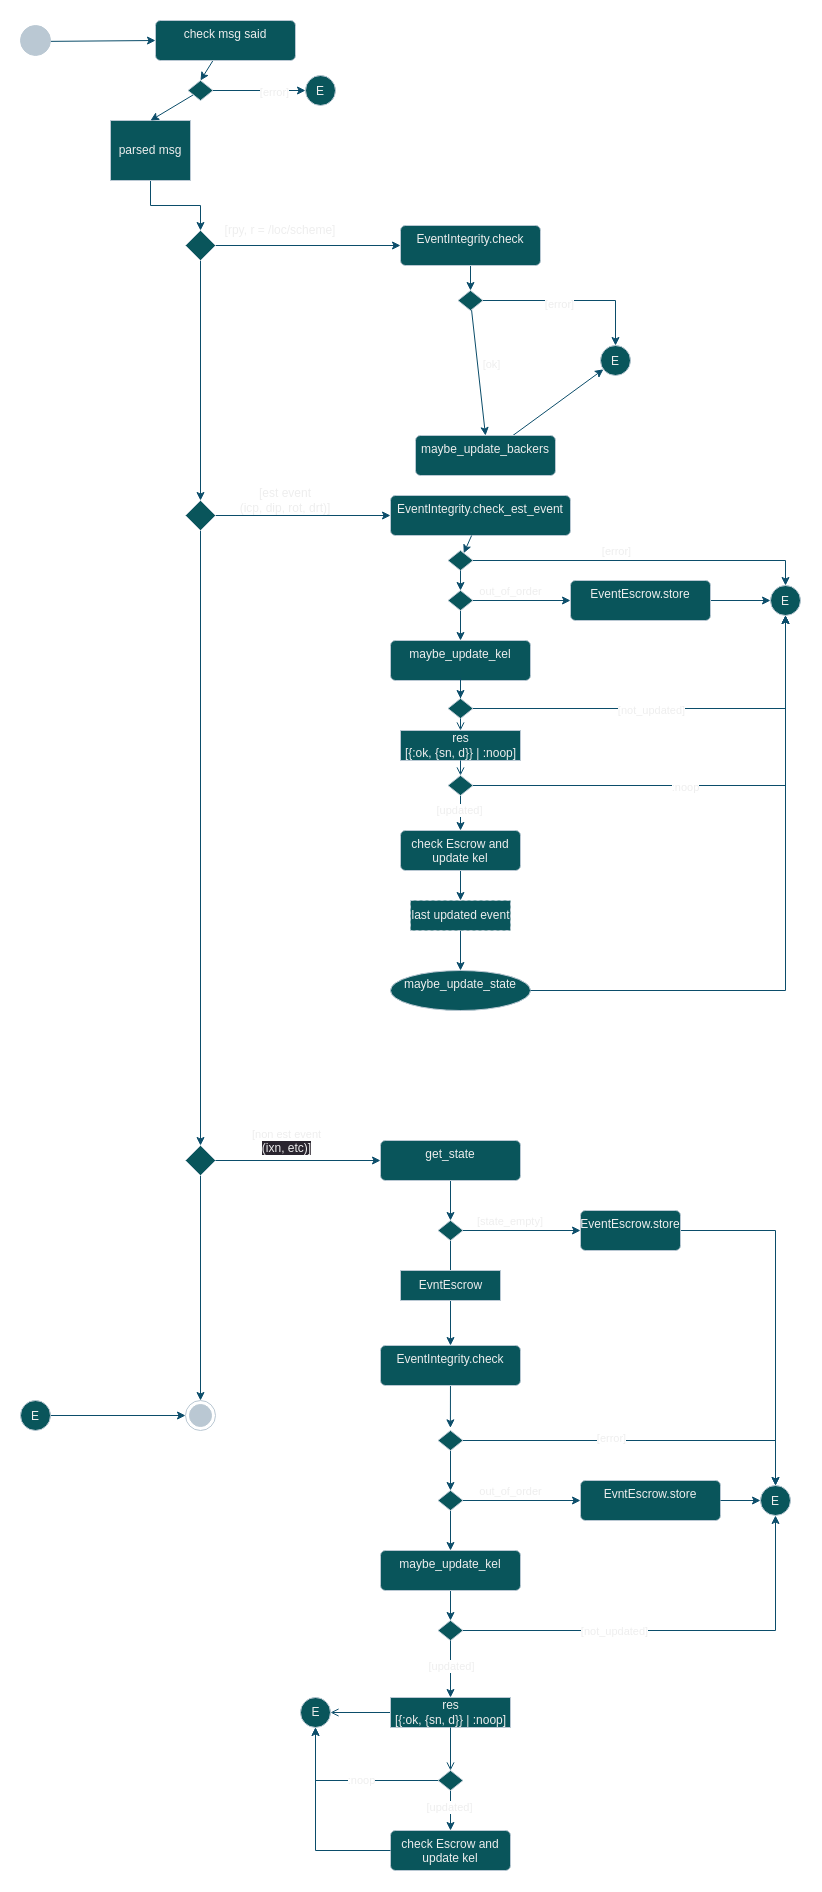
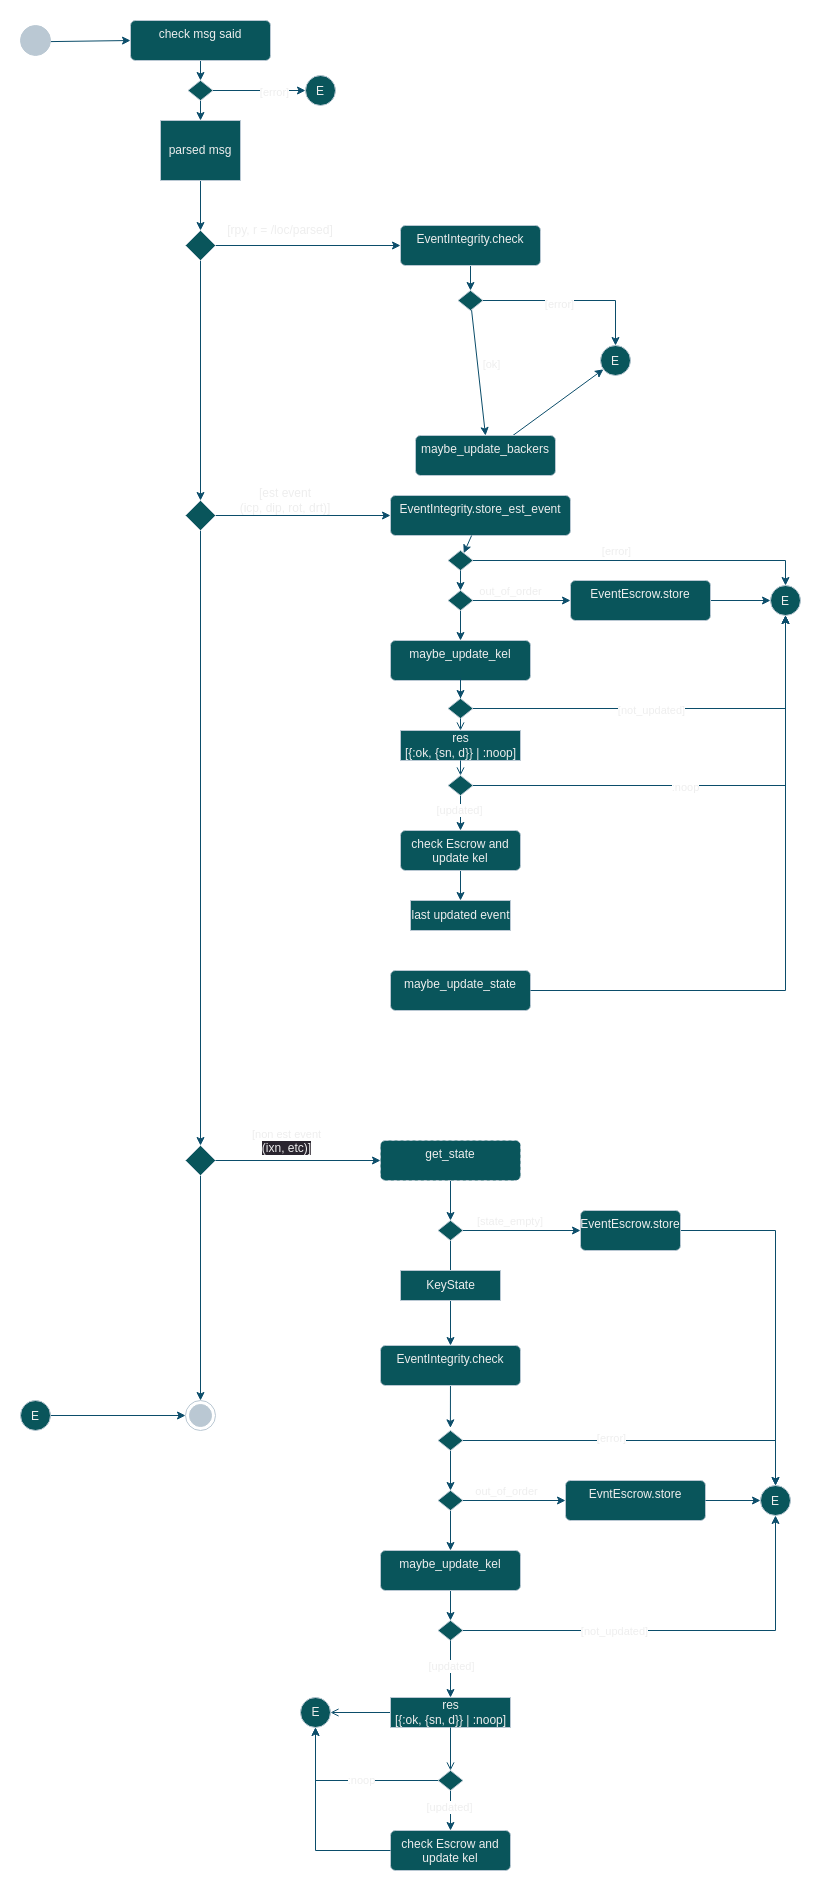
node "check msg said": moved (226, 41) -> (201, 41)
node "parsed msg": moved (151, 151) -> (201, 151)
node "[rpy, r = /loc/scheme]": label "[rpy, r = /loc/scheme]" -> "[rpy, r = /loc/parsed]"
node "EventIntegrity.check_est_event": label "EventIntegrity.check_est_event" -> "EventIntegrity.store_est_event"
node "last updated event": style dashed -> solid
edge "last updated event" -> "maybe_update_state": removed
node "maybe_update_state": shape ellipse -> rounded rectangle
node "get_state": style solid -> dashed
node "EvntEscrow": label "EvntEscrow" -> "KeyState"
node "EvntEscrow.store": moved (651, 1501) -> (636, 1501)
